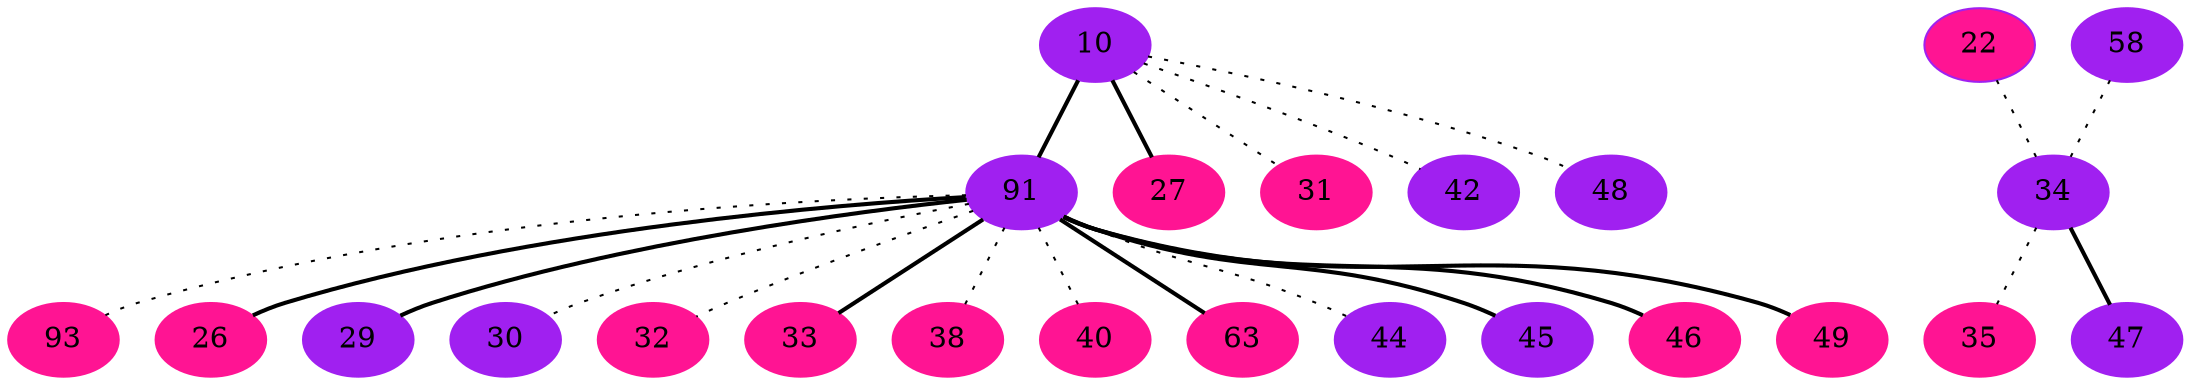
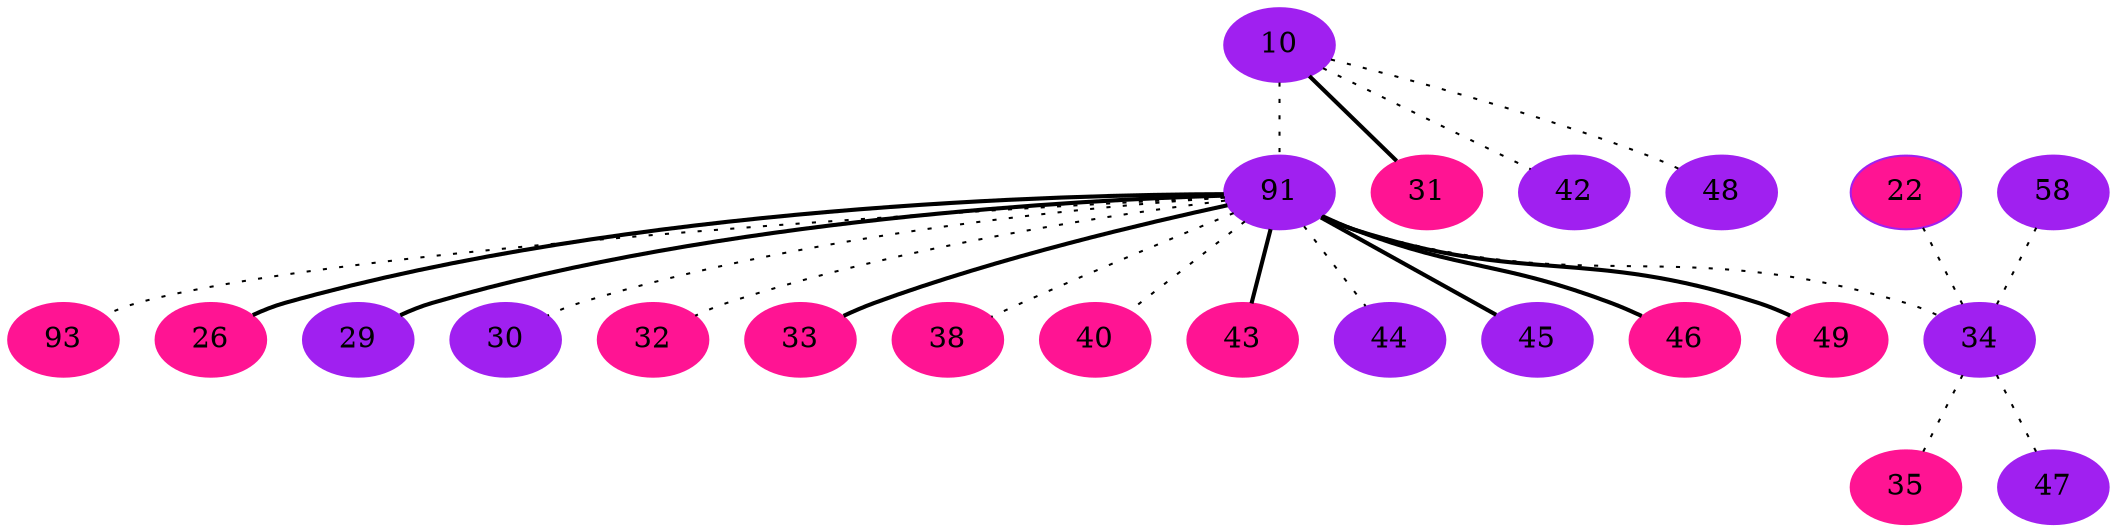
edge "10" -- "91": style bold -> dotted
edge "10" -- "31": style dotted -> bold
node "27": removed
edge "34" -- "47": style bold -> dotted
edge "91" -- "34": added
node "63": label "63" -> "43"
